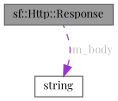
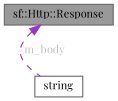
edge "sf::Http::Response" -> "string": reversed
